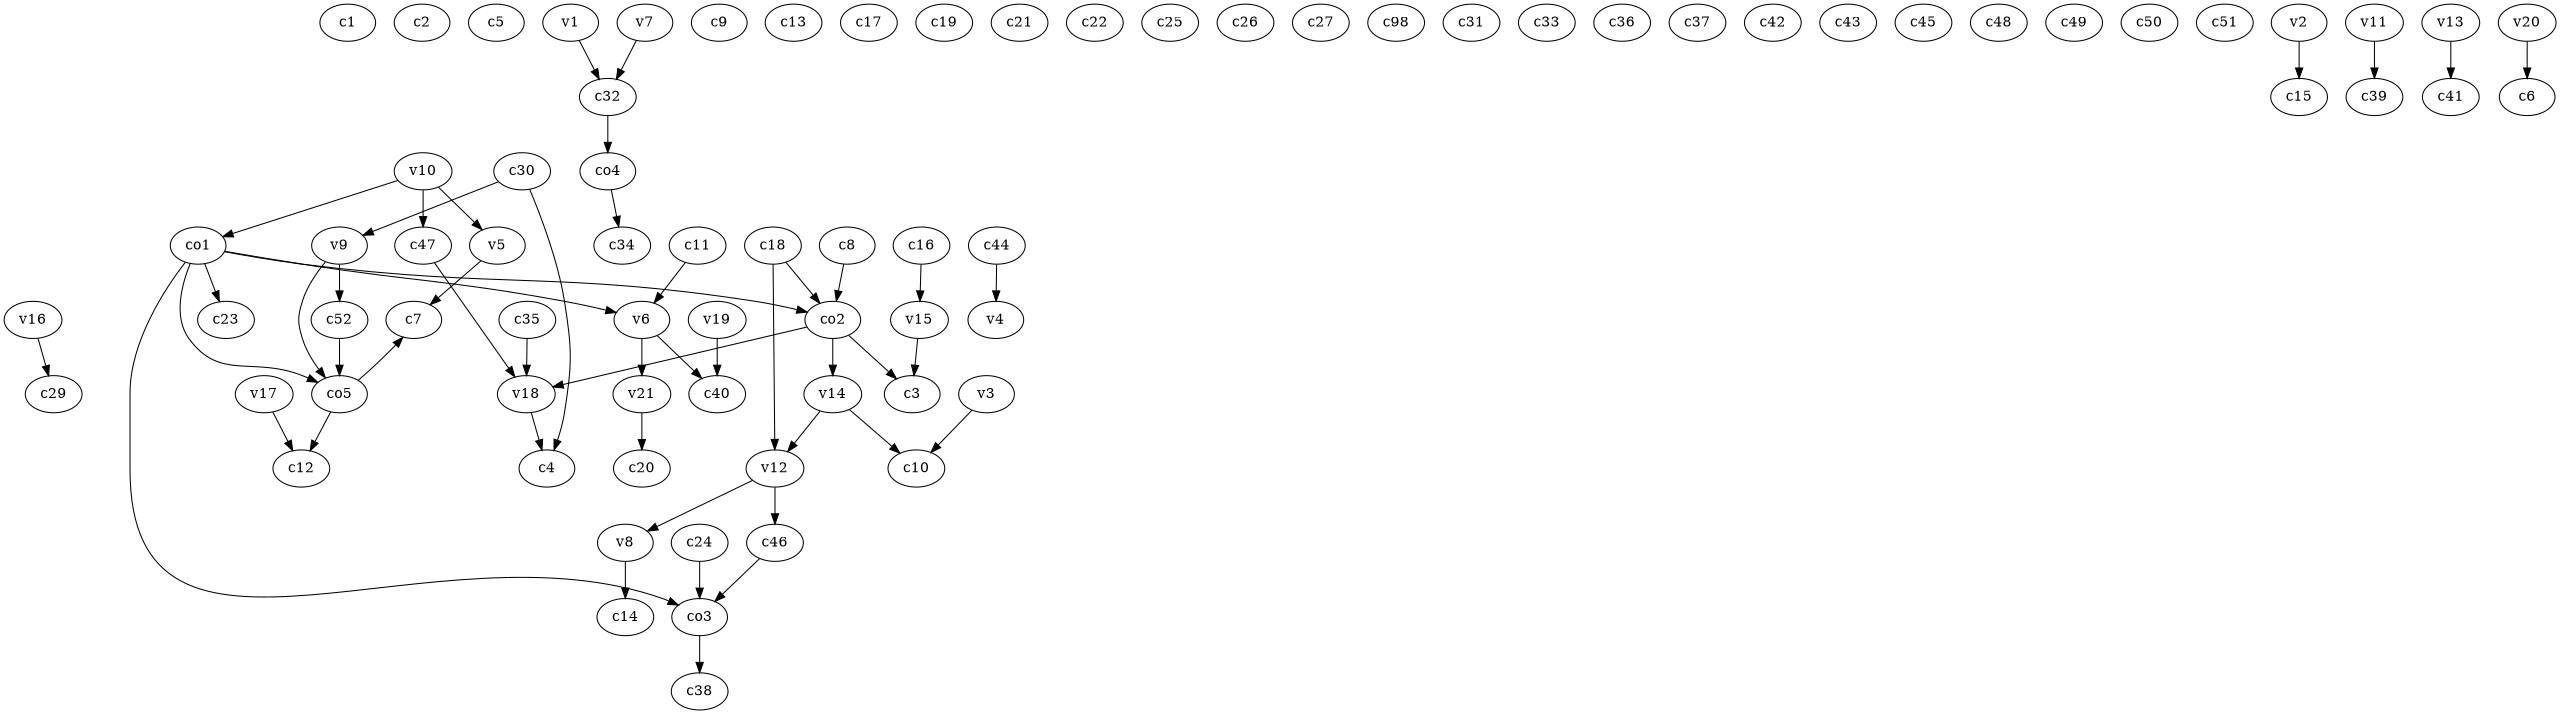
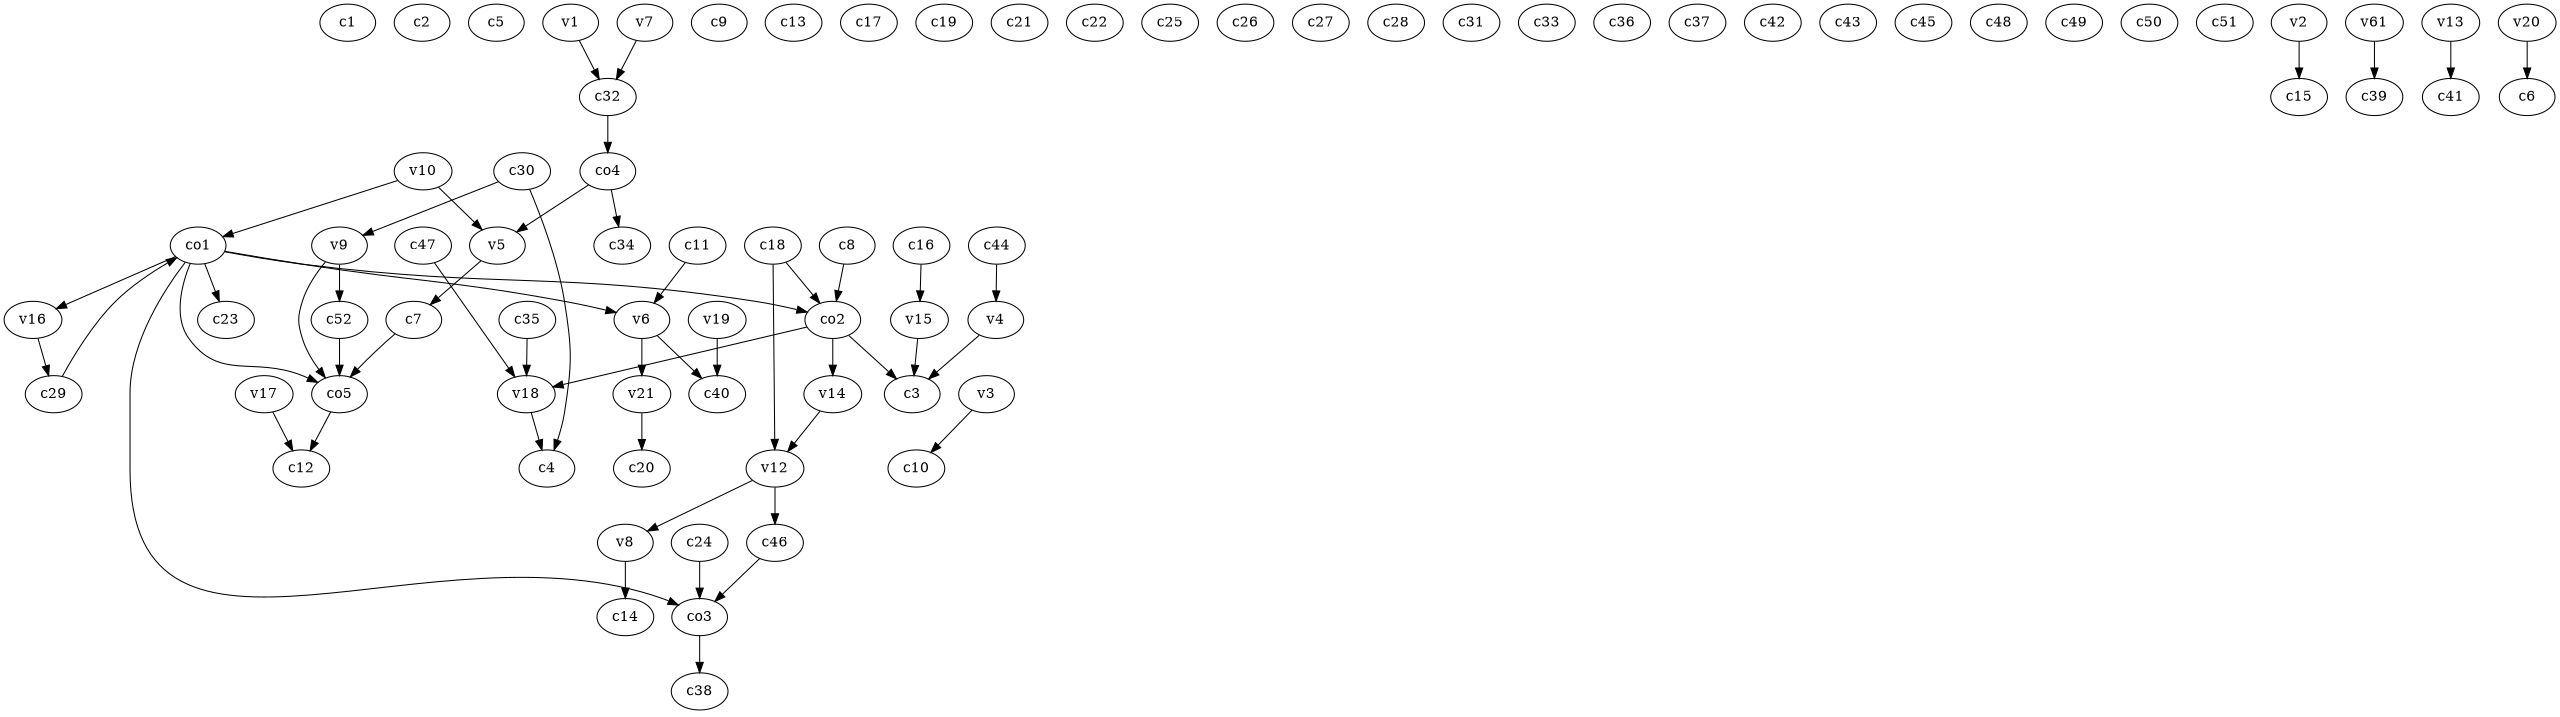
node "c98": label "c98" -> "c28"
node "v11": label "v11" -> "v61"
edge "v10" -> "c47": removed
edge "co4" -> "v5": added
edge "co1" -> "v16": added
edge "c29" -> "co1": added
edge "v4" -> "c3": added
edge "co5" -> "c7": reversed
edge "v14" -> "c10": removed
